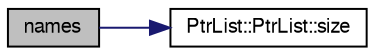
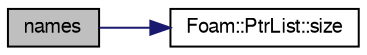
node "PtrList::PtrList::size": label "PtrList::PtrList::size" -> "Foam::PtrList::size"
